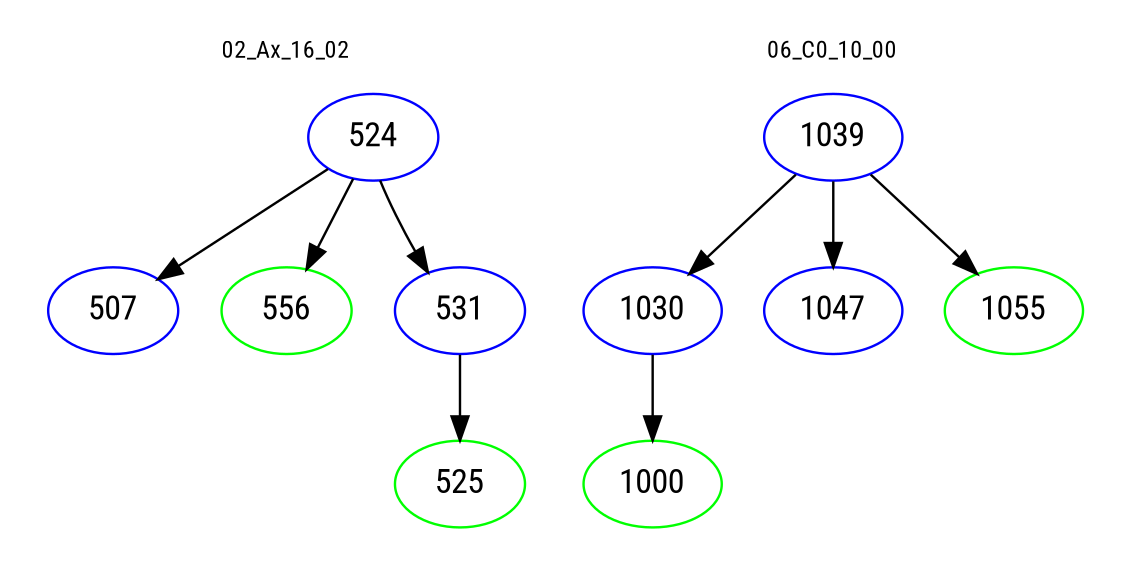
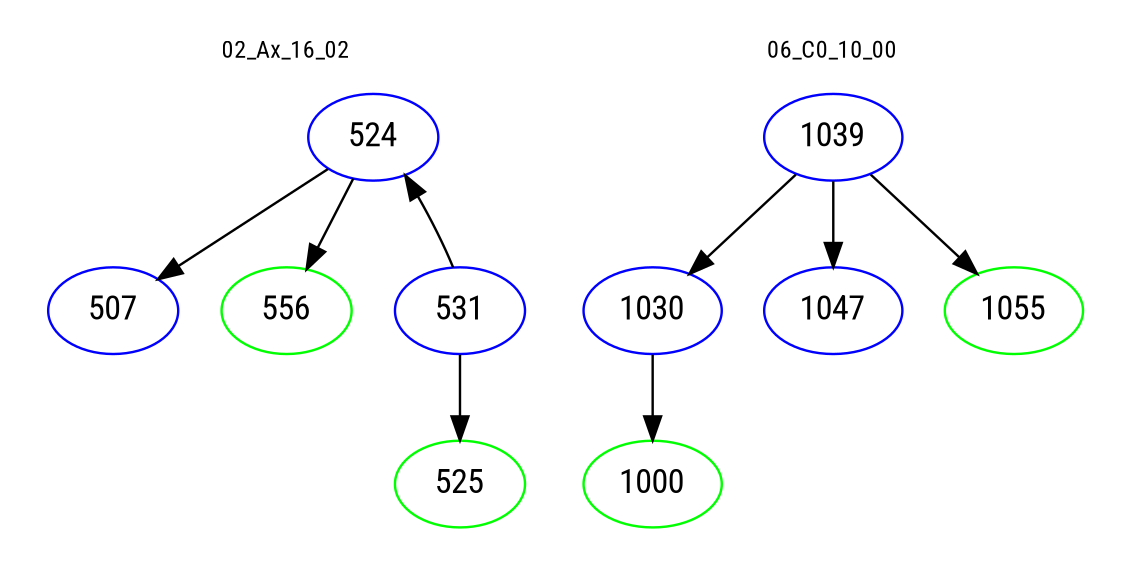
edge "524" -> "531": reversed
